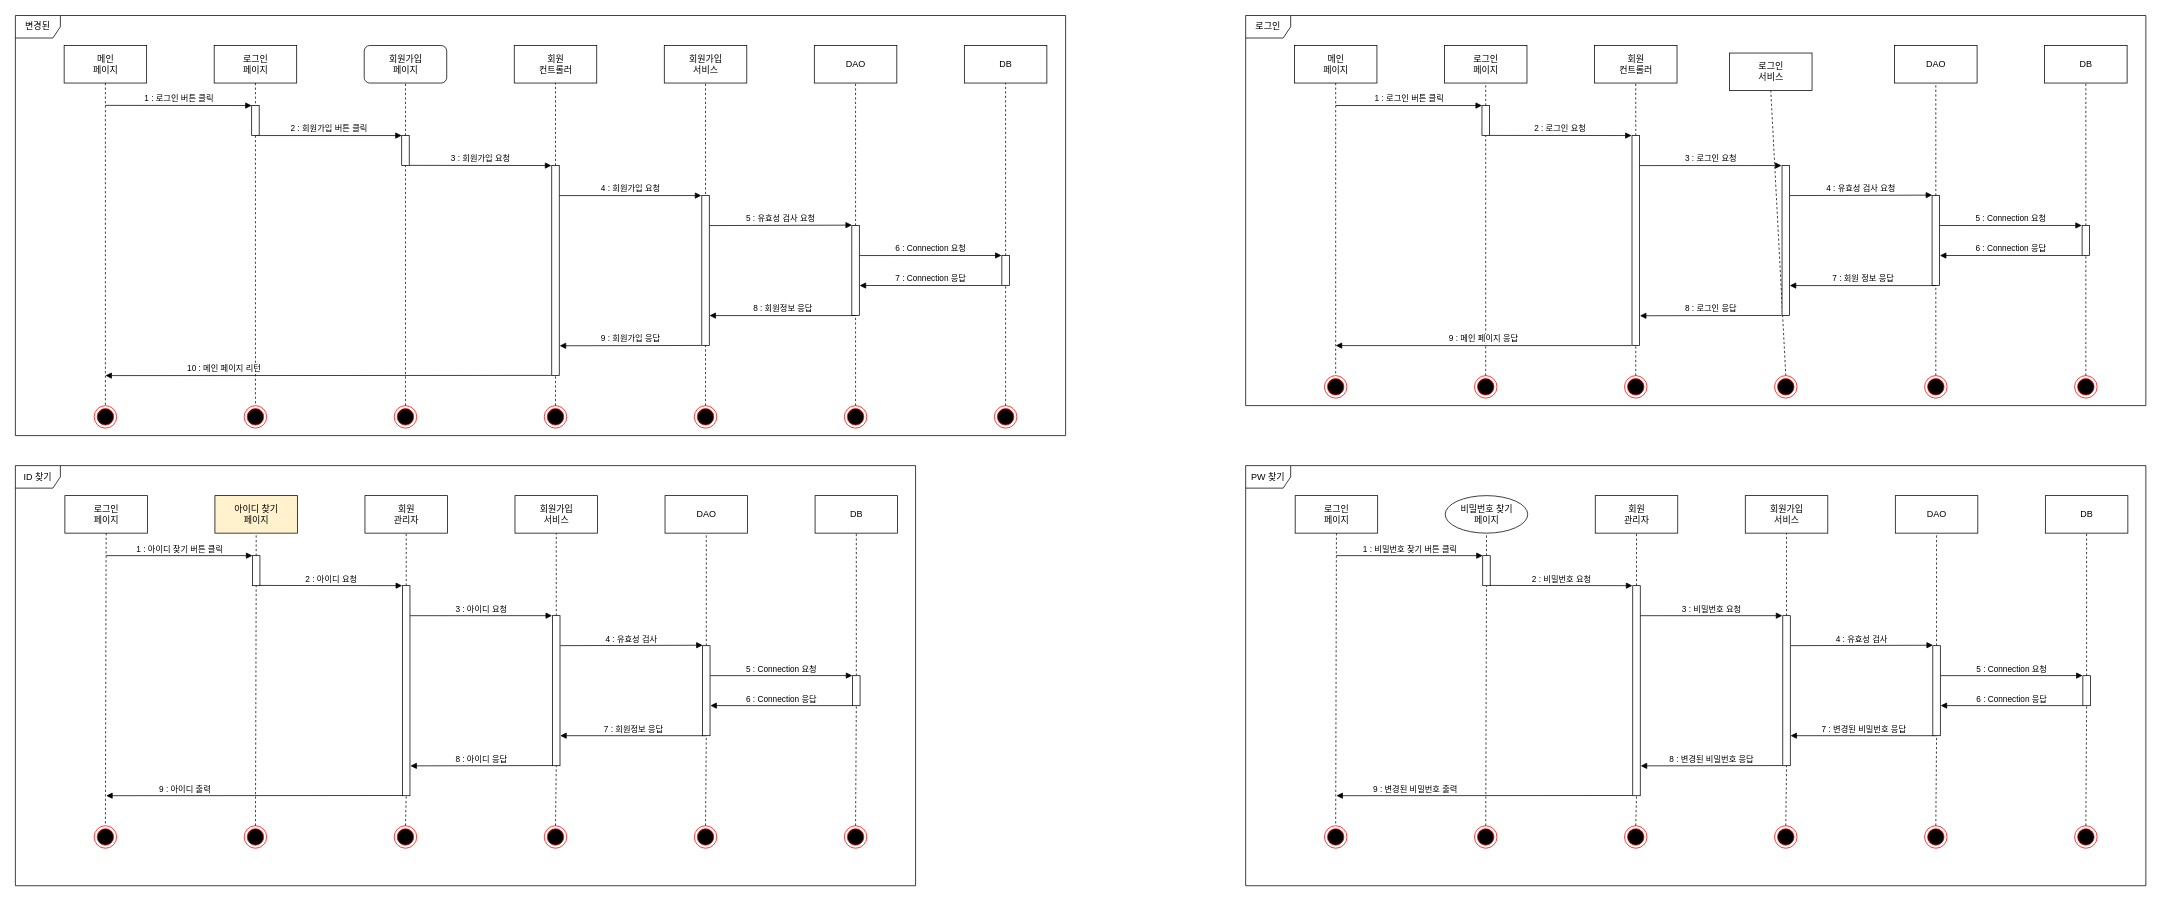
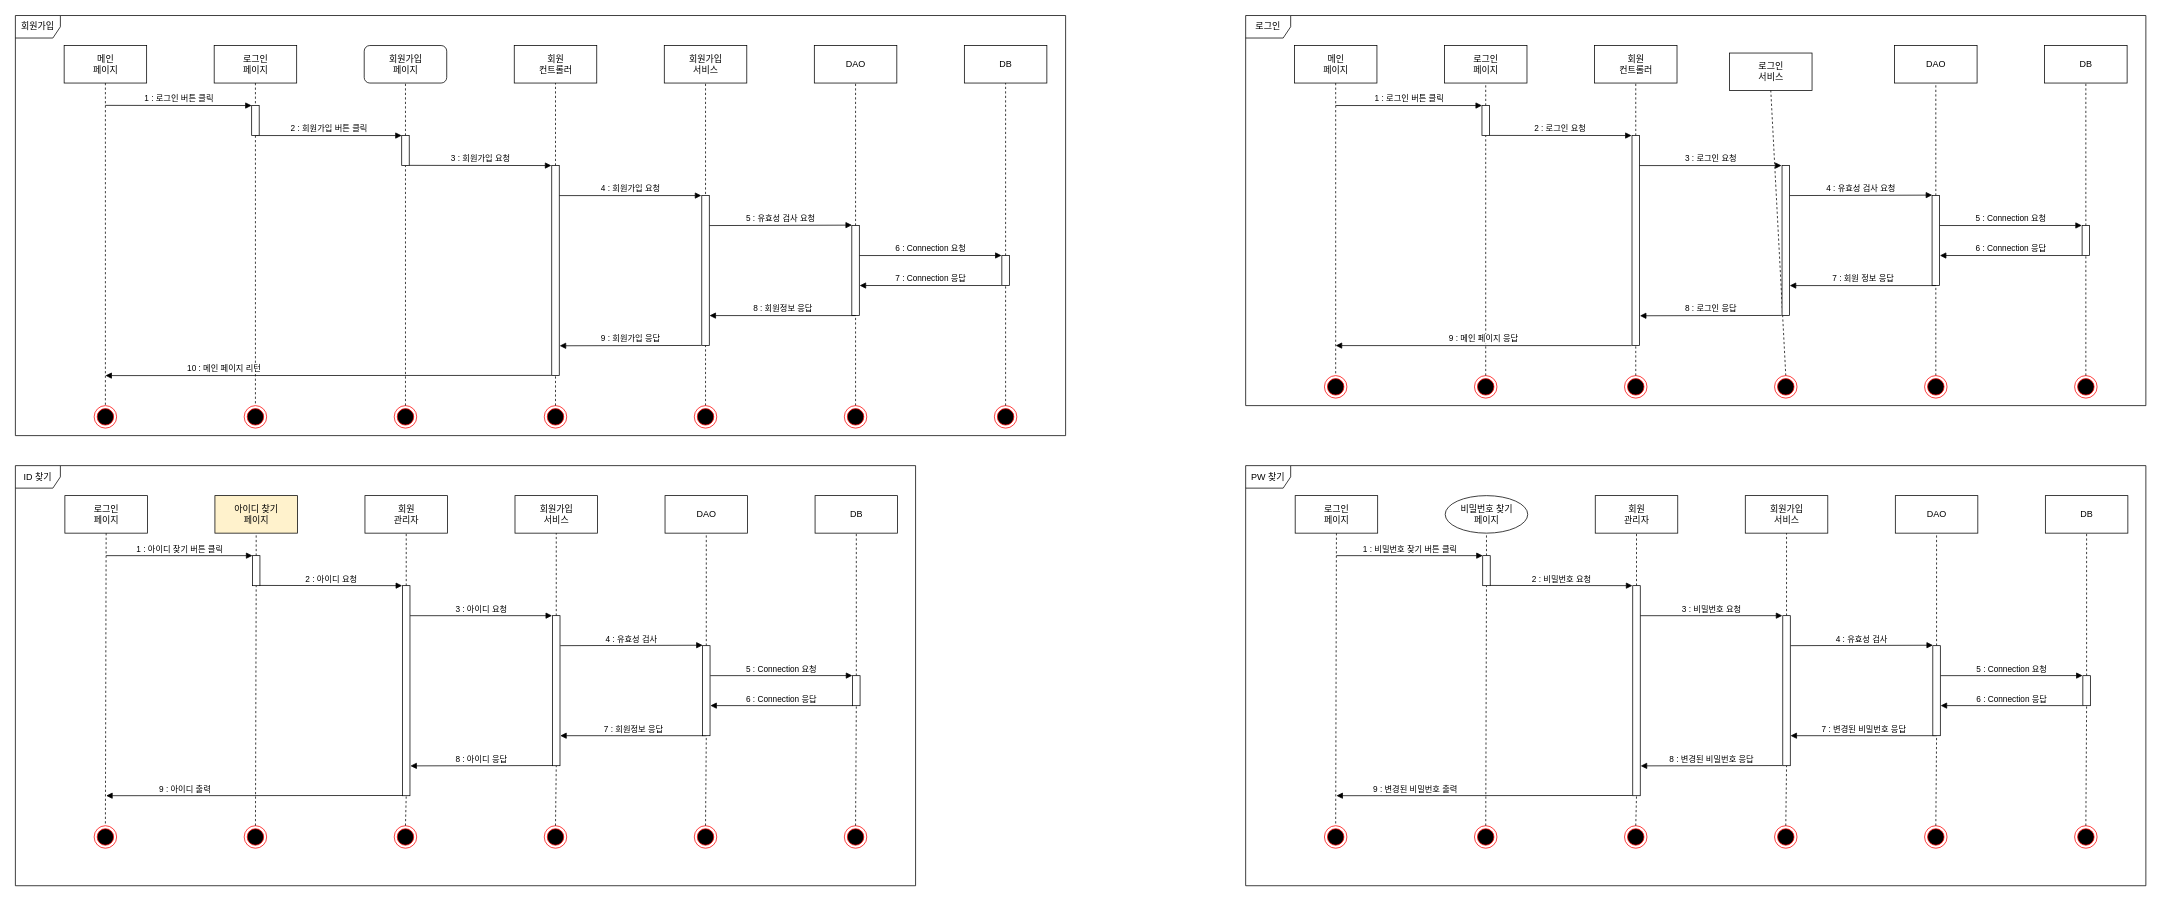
node "변경된": label "변경된" -> "회원가입"
